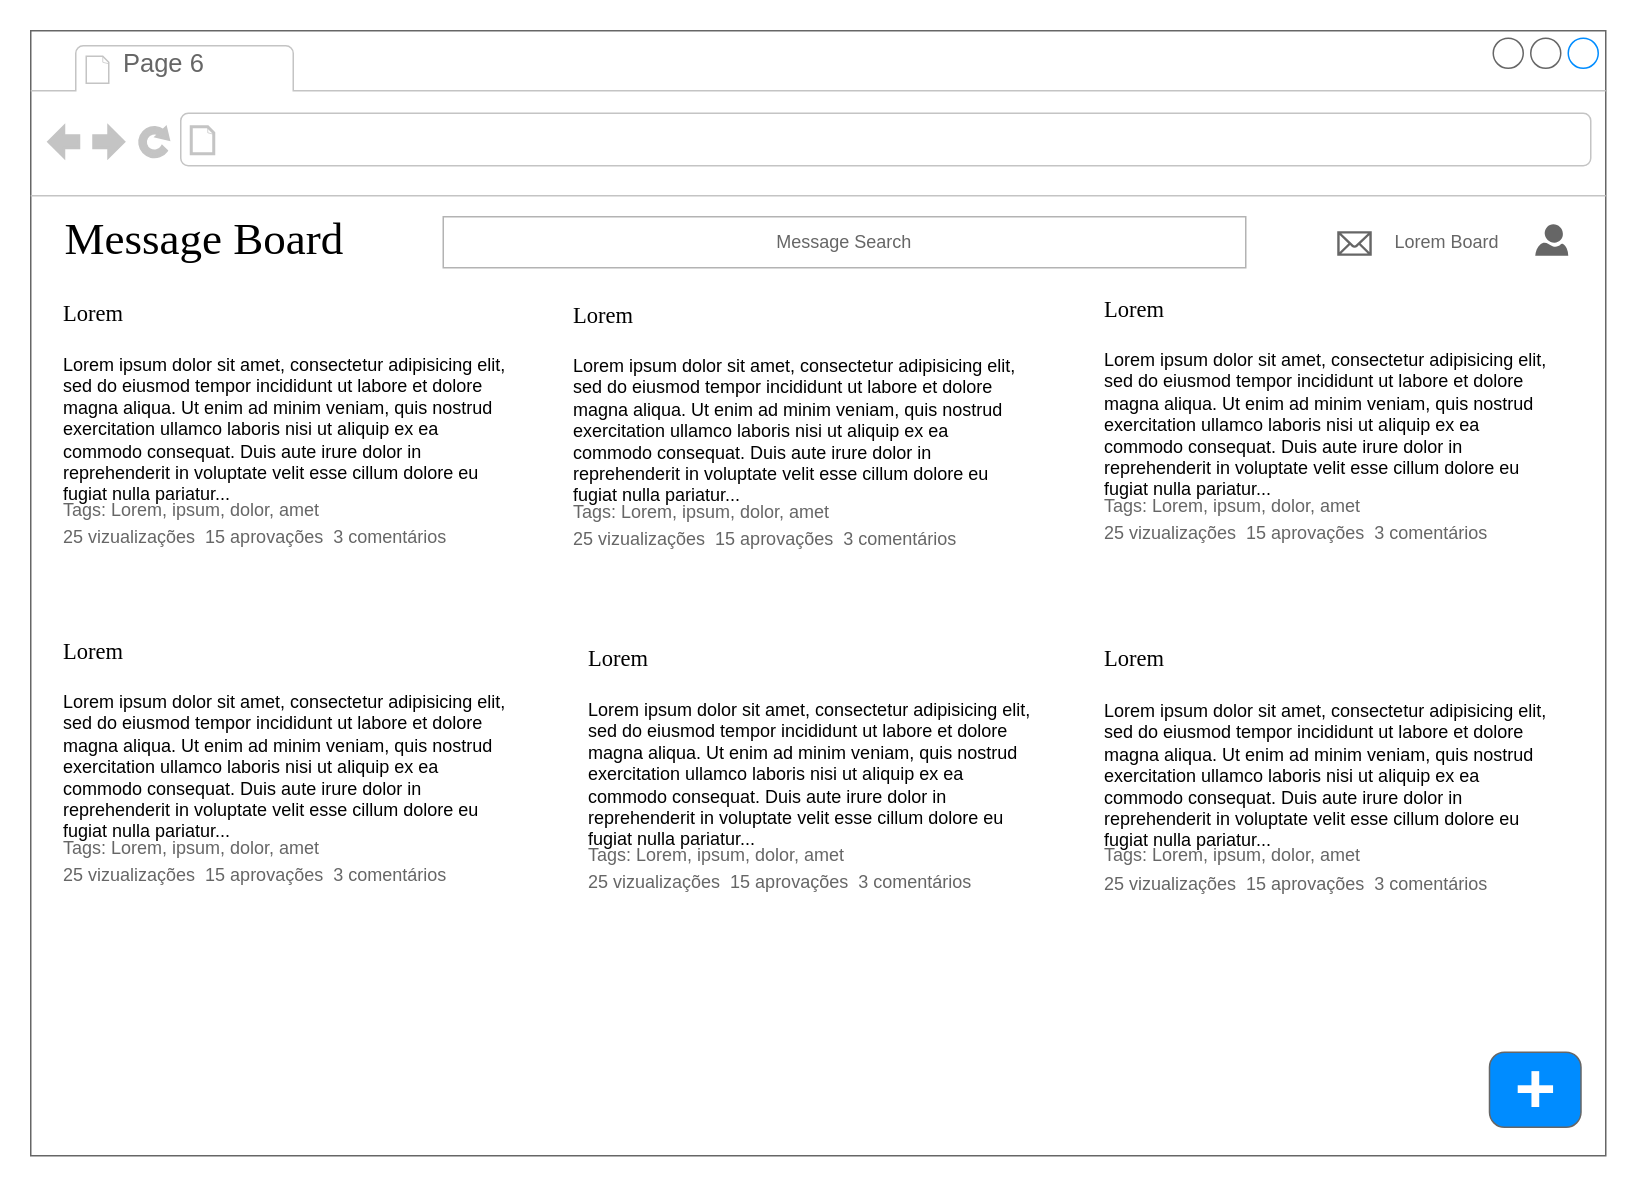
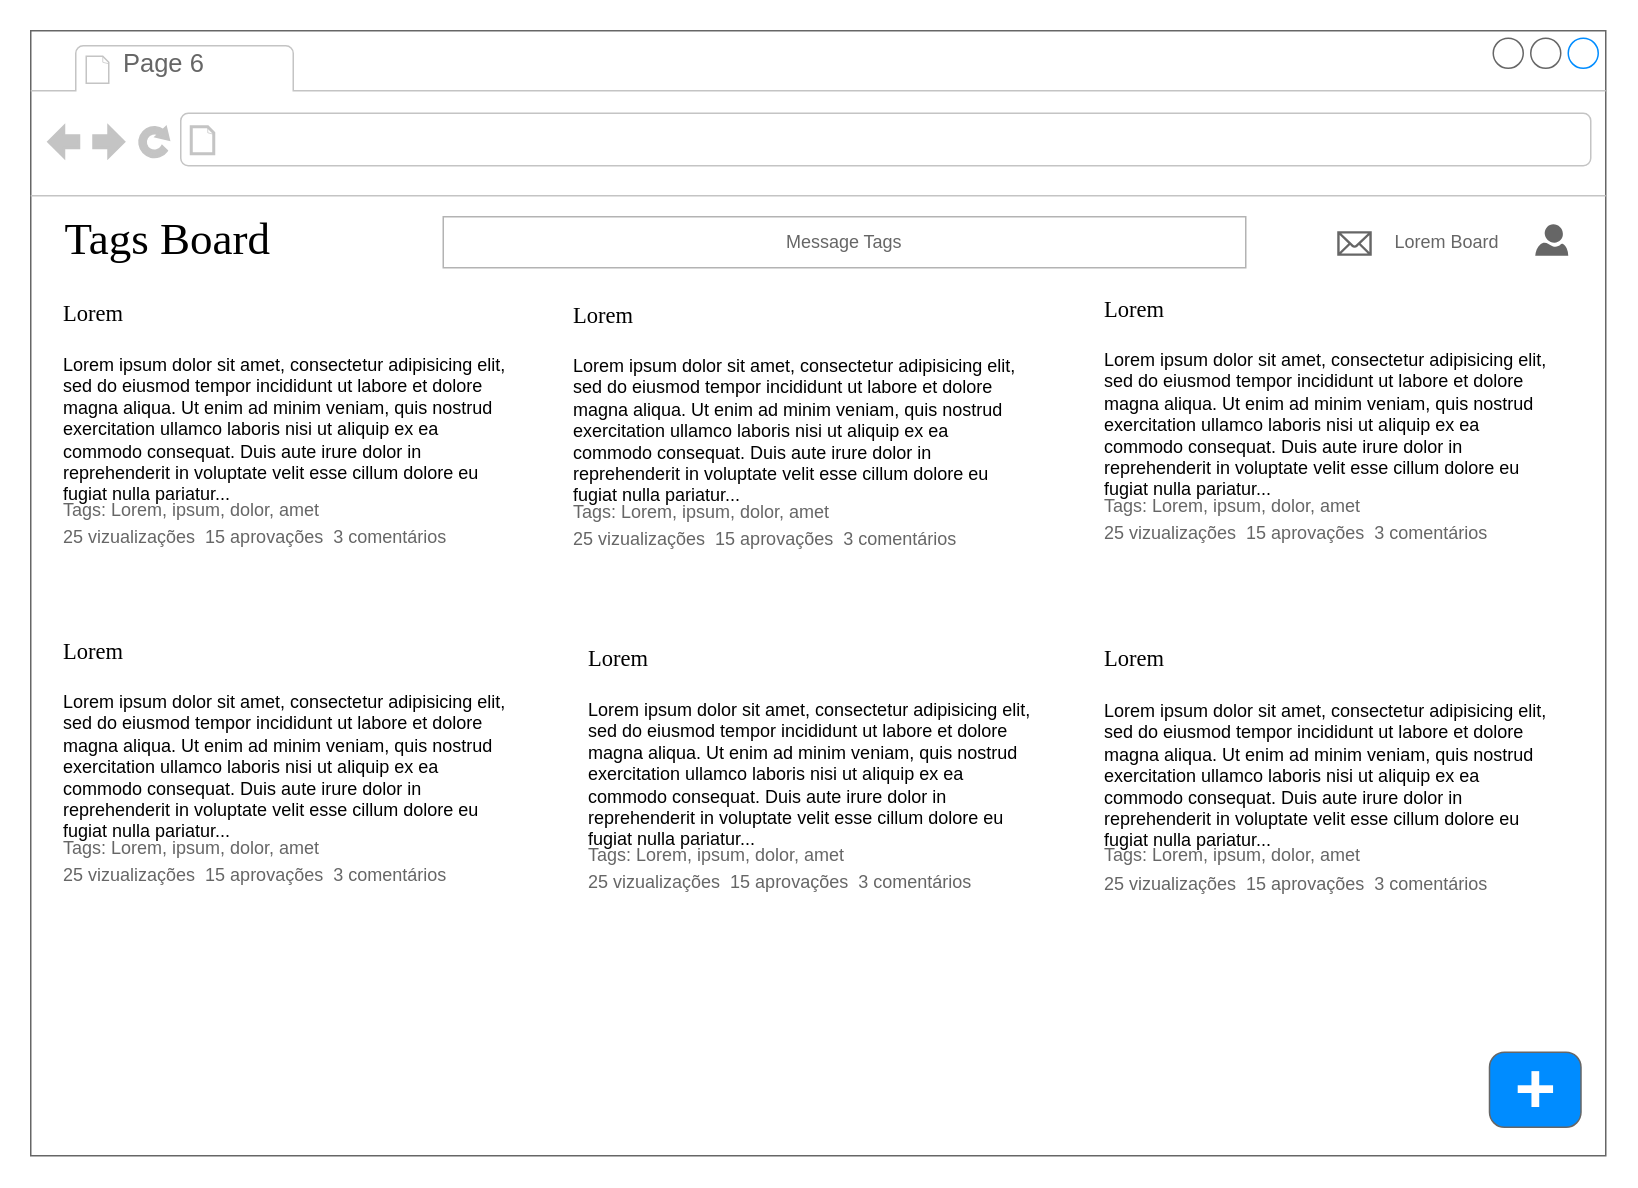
node "Message Board": label "Message Board" -> "Tags Board"
node "Message Search": label "Message Search" -> "Message Tags"
